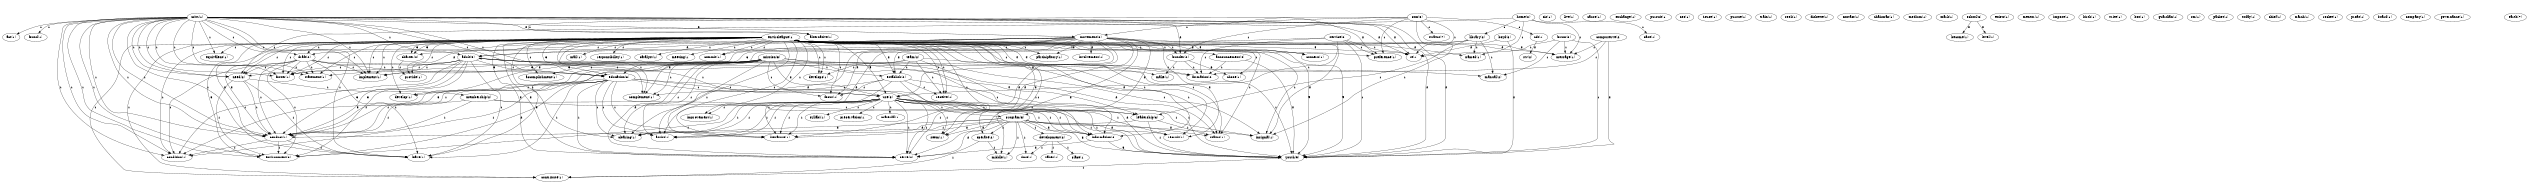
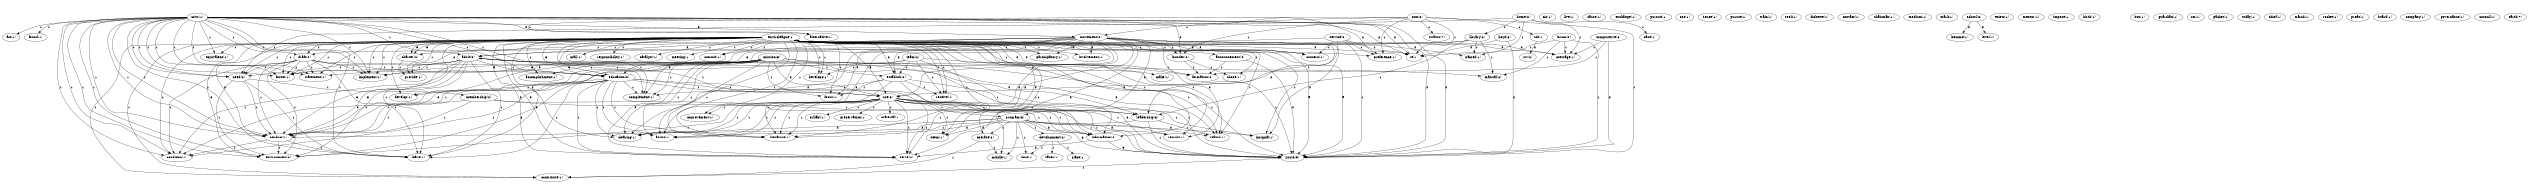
node "write(1)": removed
node "council(1)": added
edge "service(3)" -> "formation(2)": now "service(3)" -> "concern(1)"
edge "enviroleague(1)" -> "leave(1)": added, label "1"
edge "enviroleague(1)" -> "involvement(1)": added, label "1"
edge "movement(3)" -> "conduct(1)": now "movement(3)" -> "leadership(3)"
edge "founder(2)" -> "make(1)": removed, label "1"
edge "founder(2)" -> "chose(1)": label "6" -> "1"
edge "mission(5)" -> "insignia(1)": now "mission(5)" -> "youth(9)"
edge "com(3)" -> "insignia(1)": now "com(3)" -> "youth(9)"
edge "education(3)" -> "complement(1)": added, label "1"
edge "program(5)" -> "serve(2)": removed, label "2"
